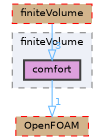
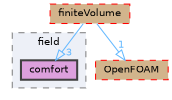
cluster "finiteVolume": label "finiteVolume" -> "field"
edge "comfort" -> "OpenFOAM": now "finiteVolume" -> "OpenFOAM"
